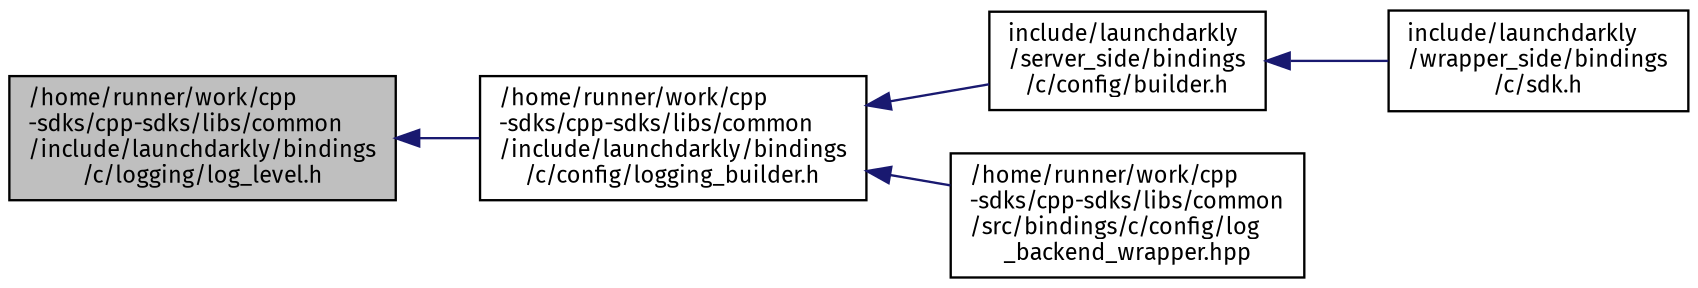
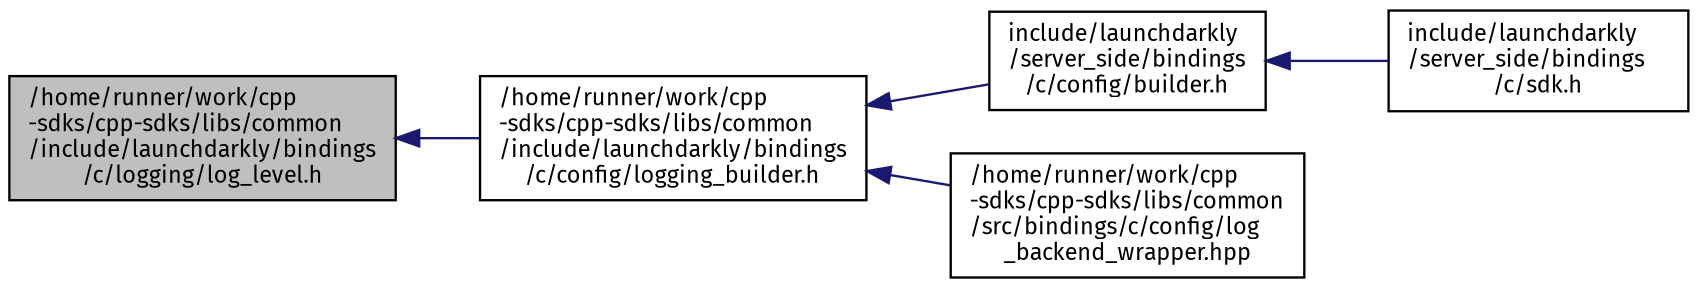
node "include/launchdarkly /wrapper_side/bindings /c/sdk.h": label "include/launchdarkly /wrapper_side/bindings /c/sdk.h" -> "include/launchdarkly /server_side/bindings /c/sdk.h"
